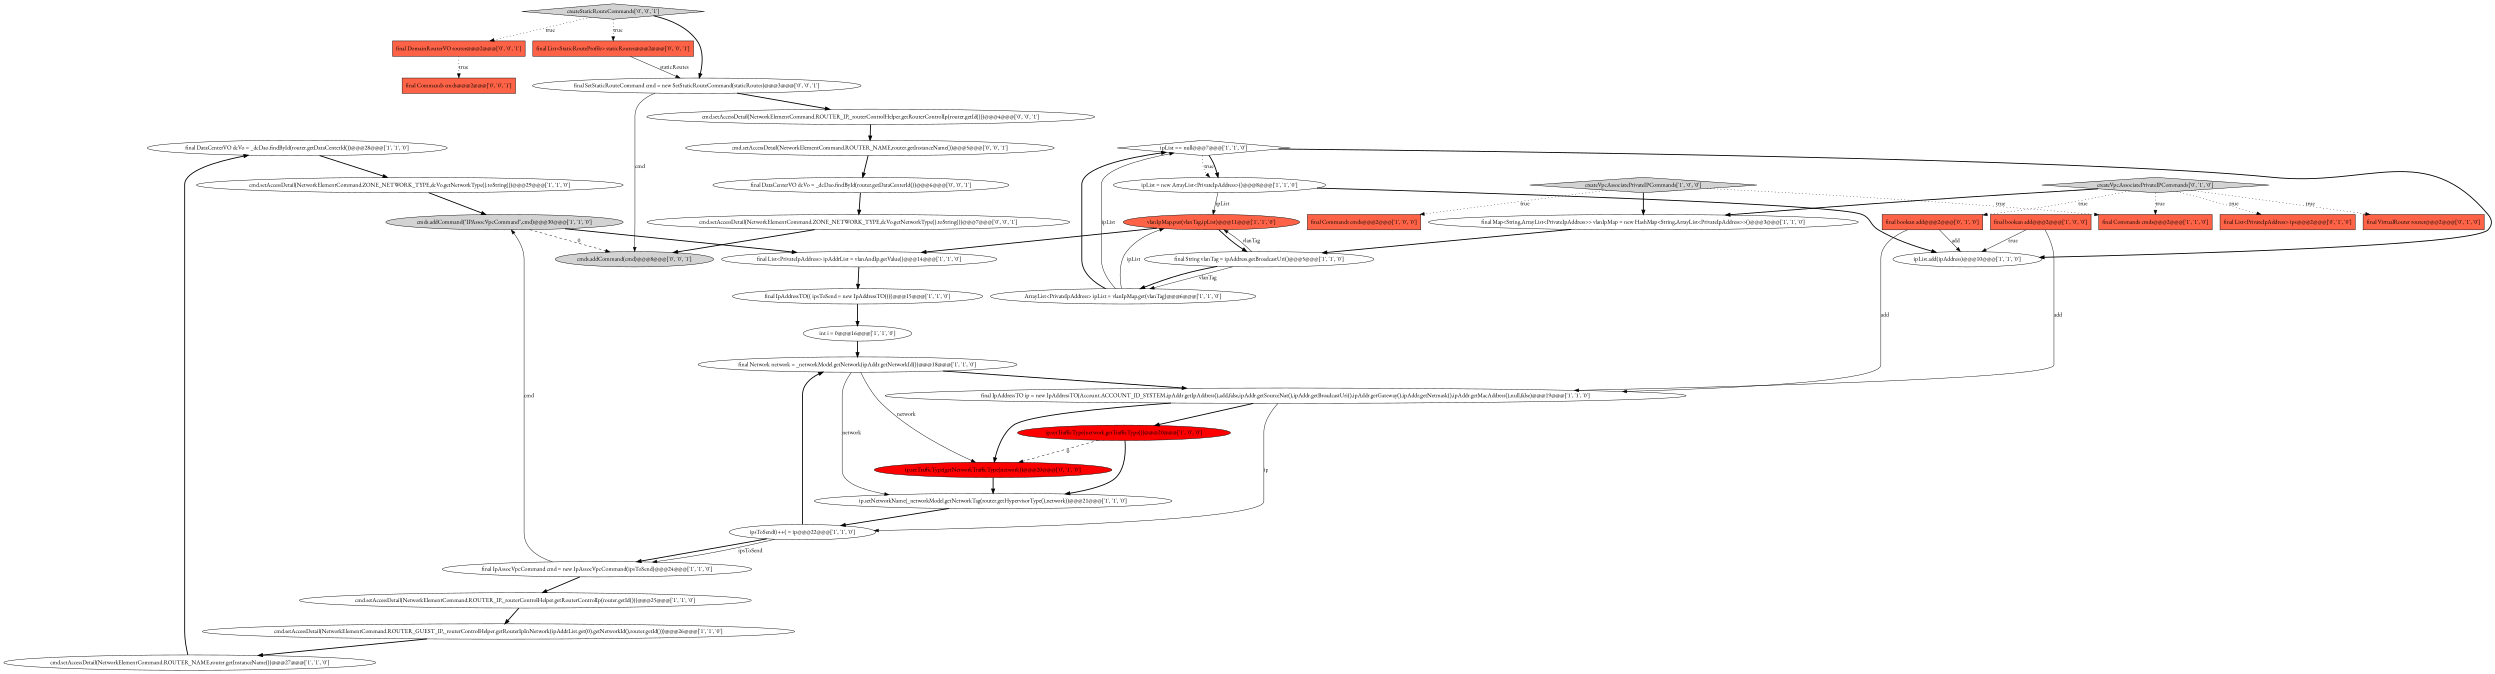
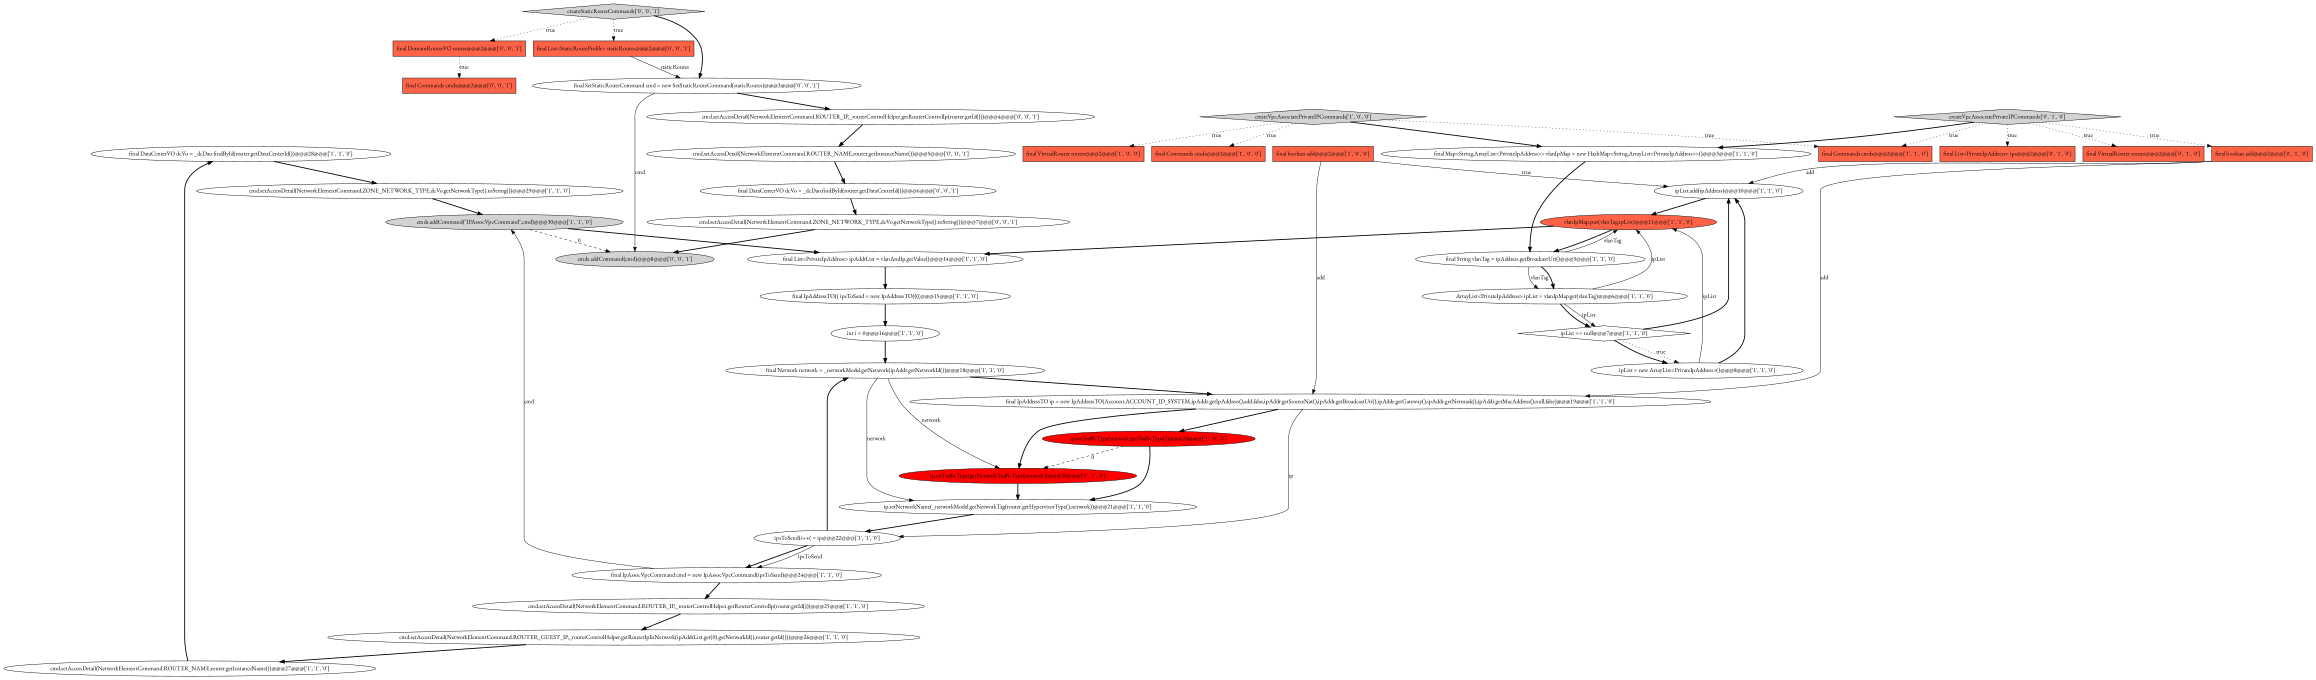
node "final VirtualRouter router@@@2@@@['1', '0', '0']": added
edge "ipList.add(ipAddress)@@@10@@@['1', '1', '0']" -> "vlanIpMap.put(vlanTag,ipList)@@@11@@@['1', '1', '0']": added
